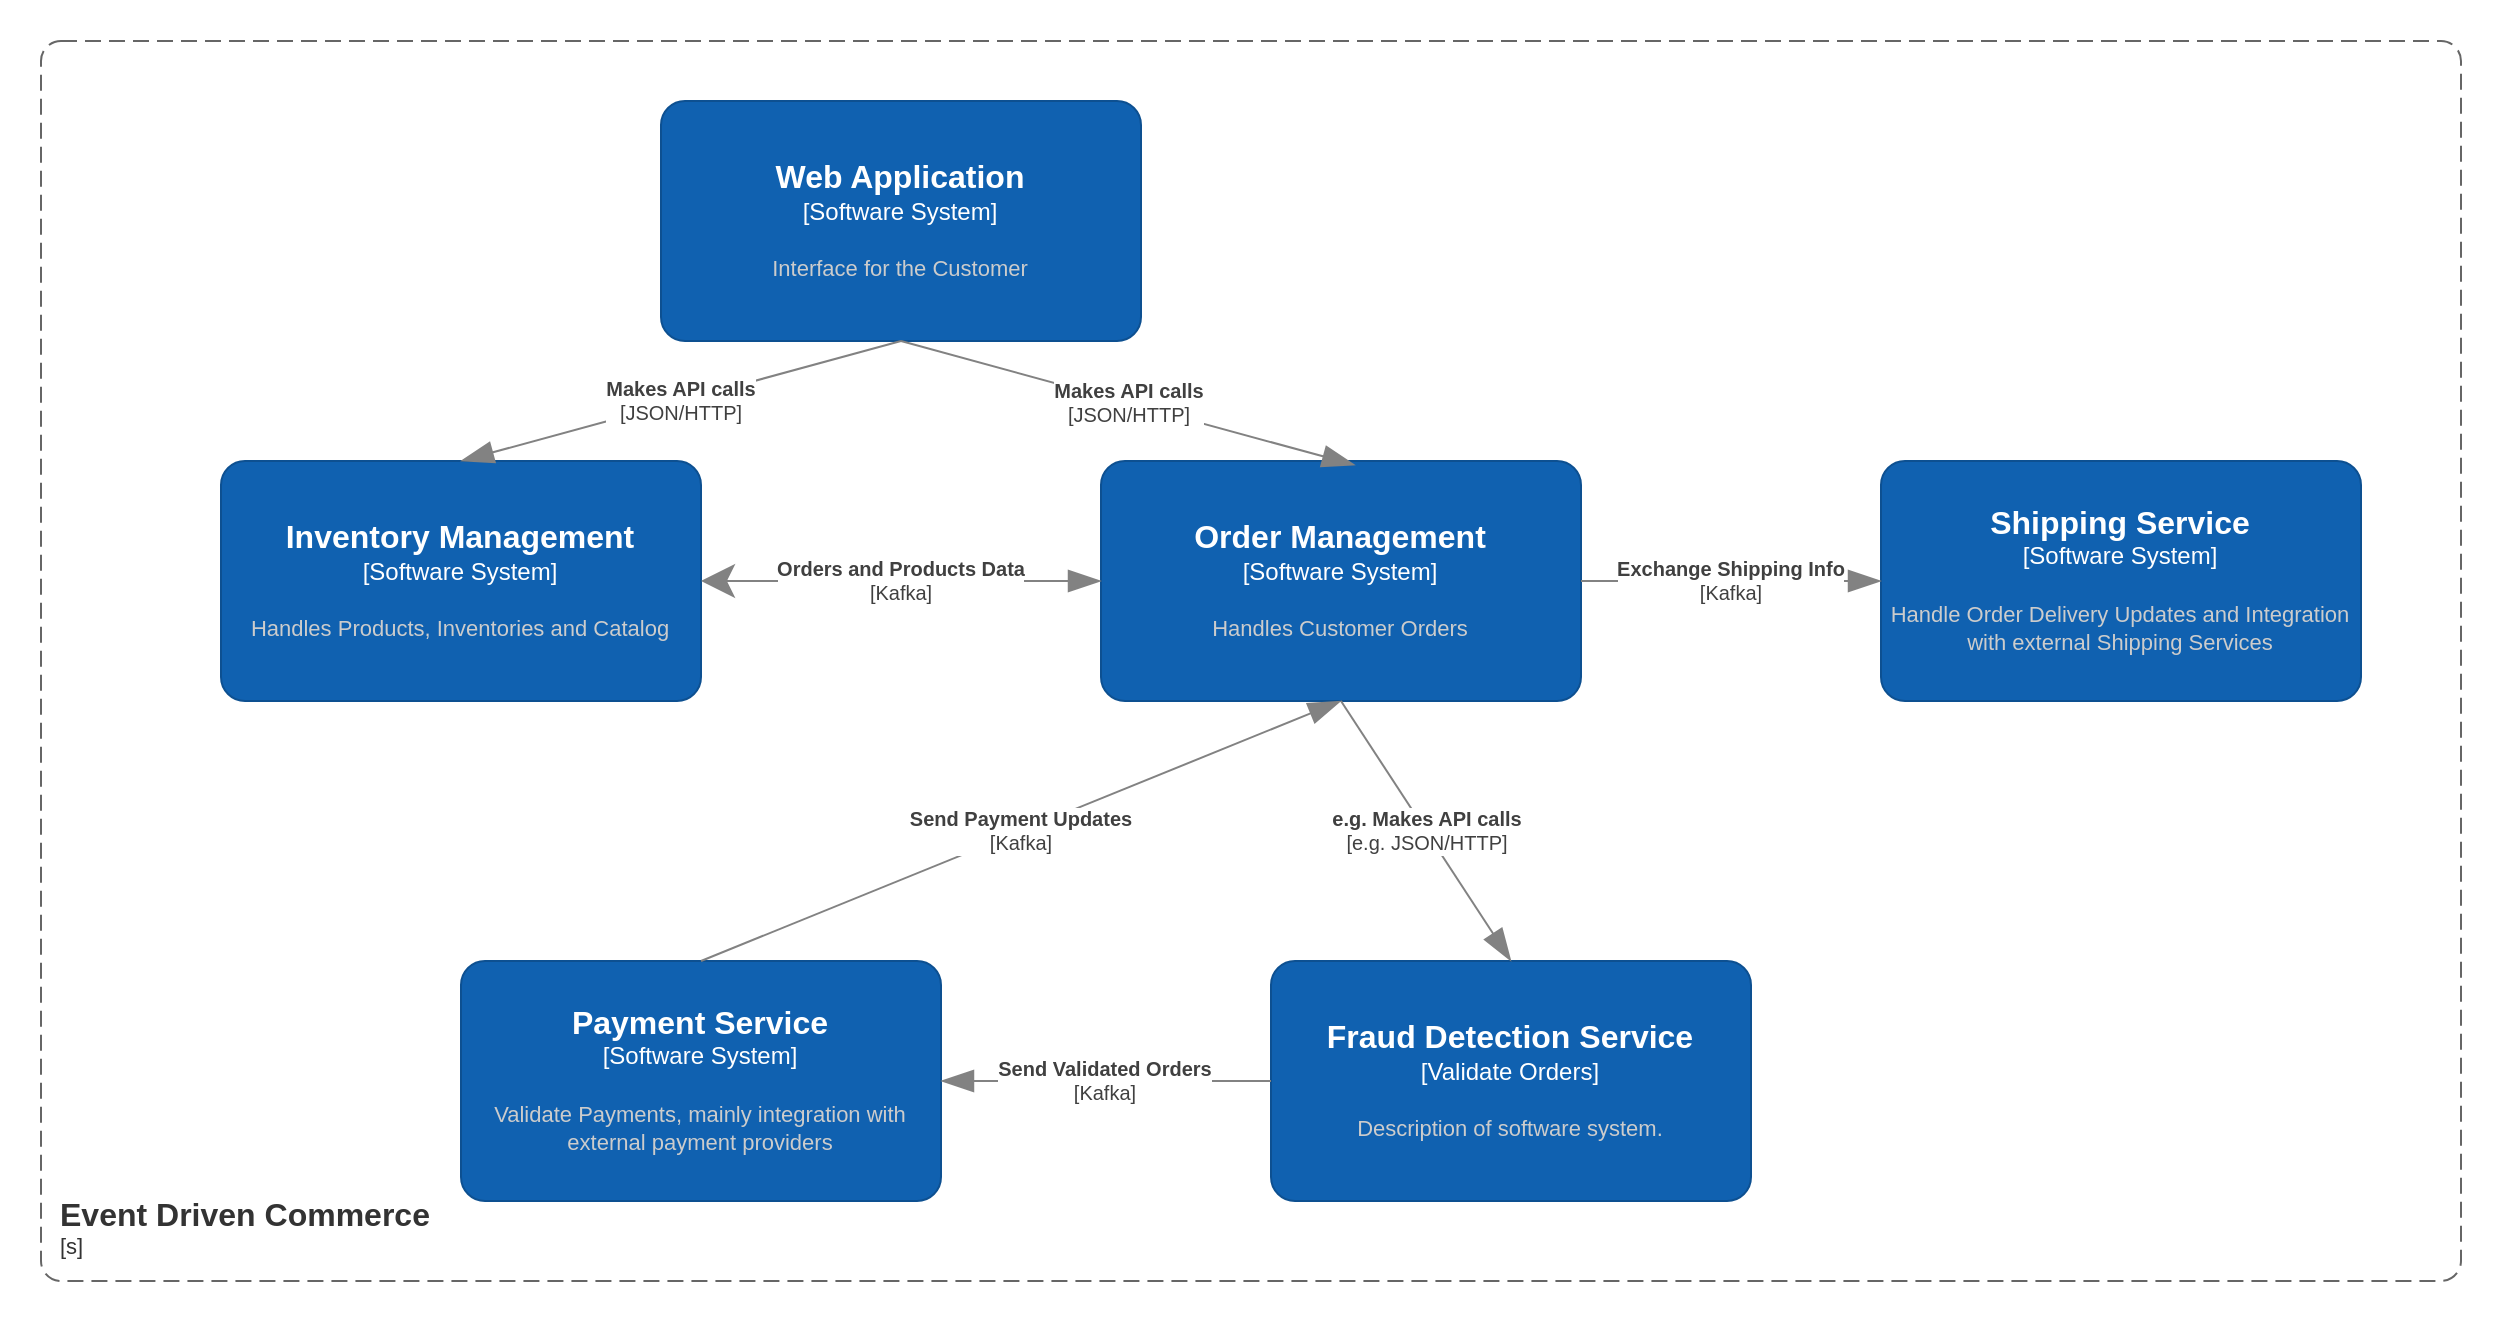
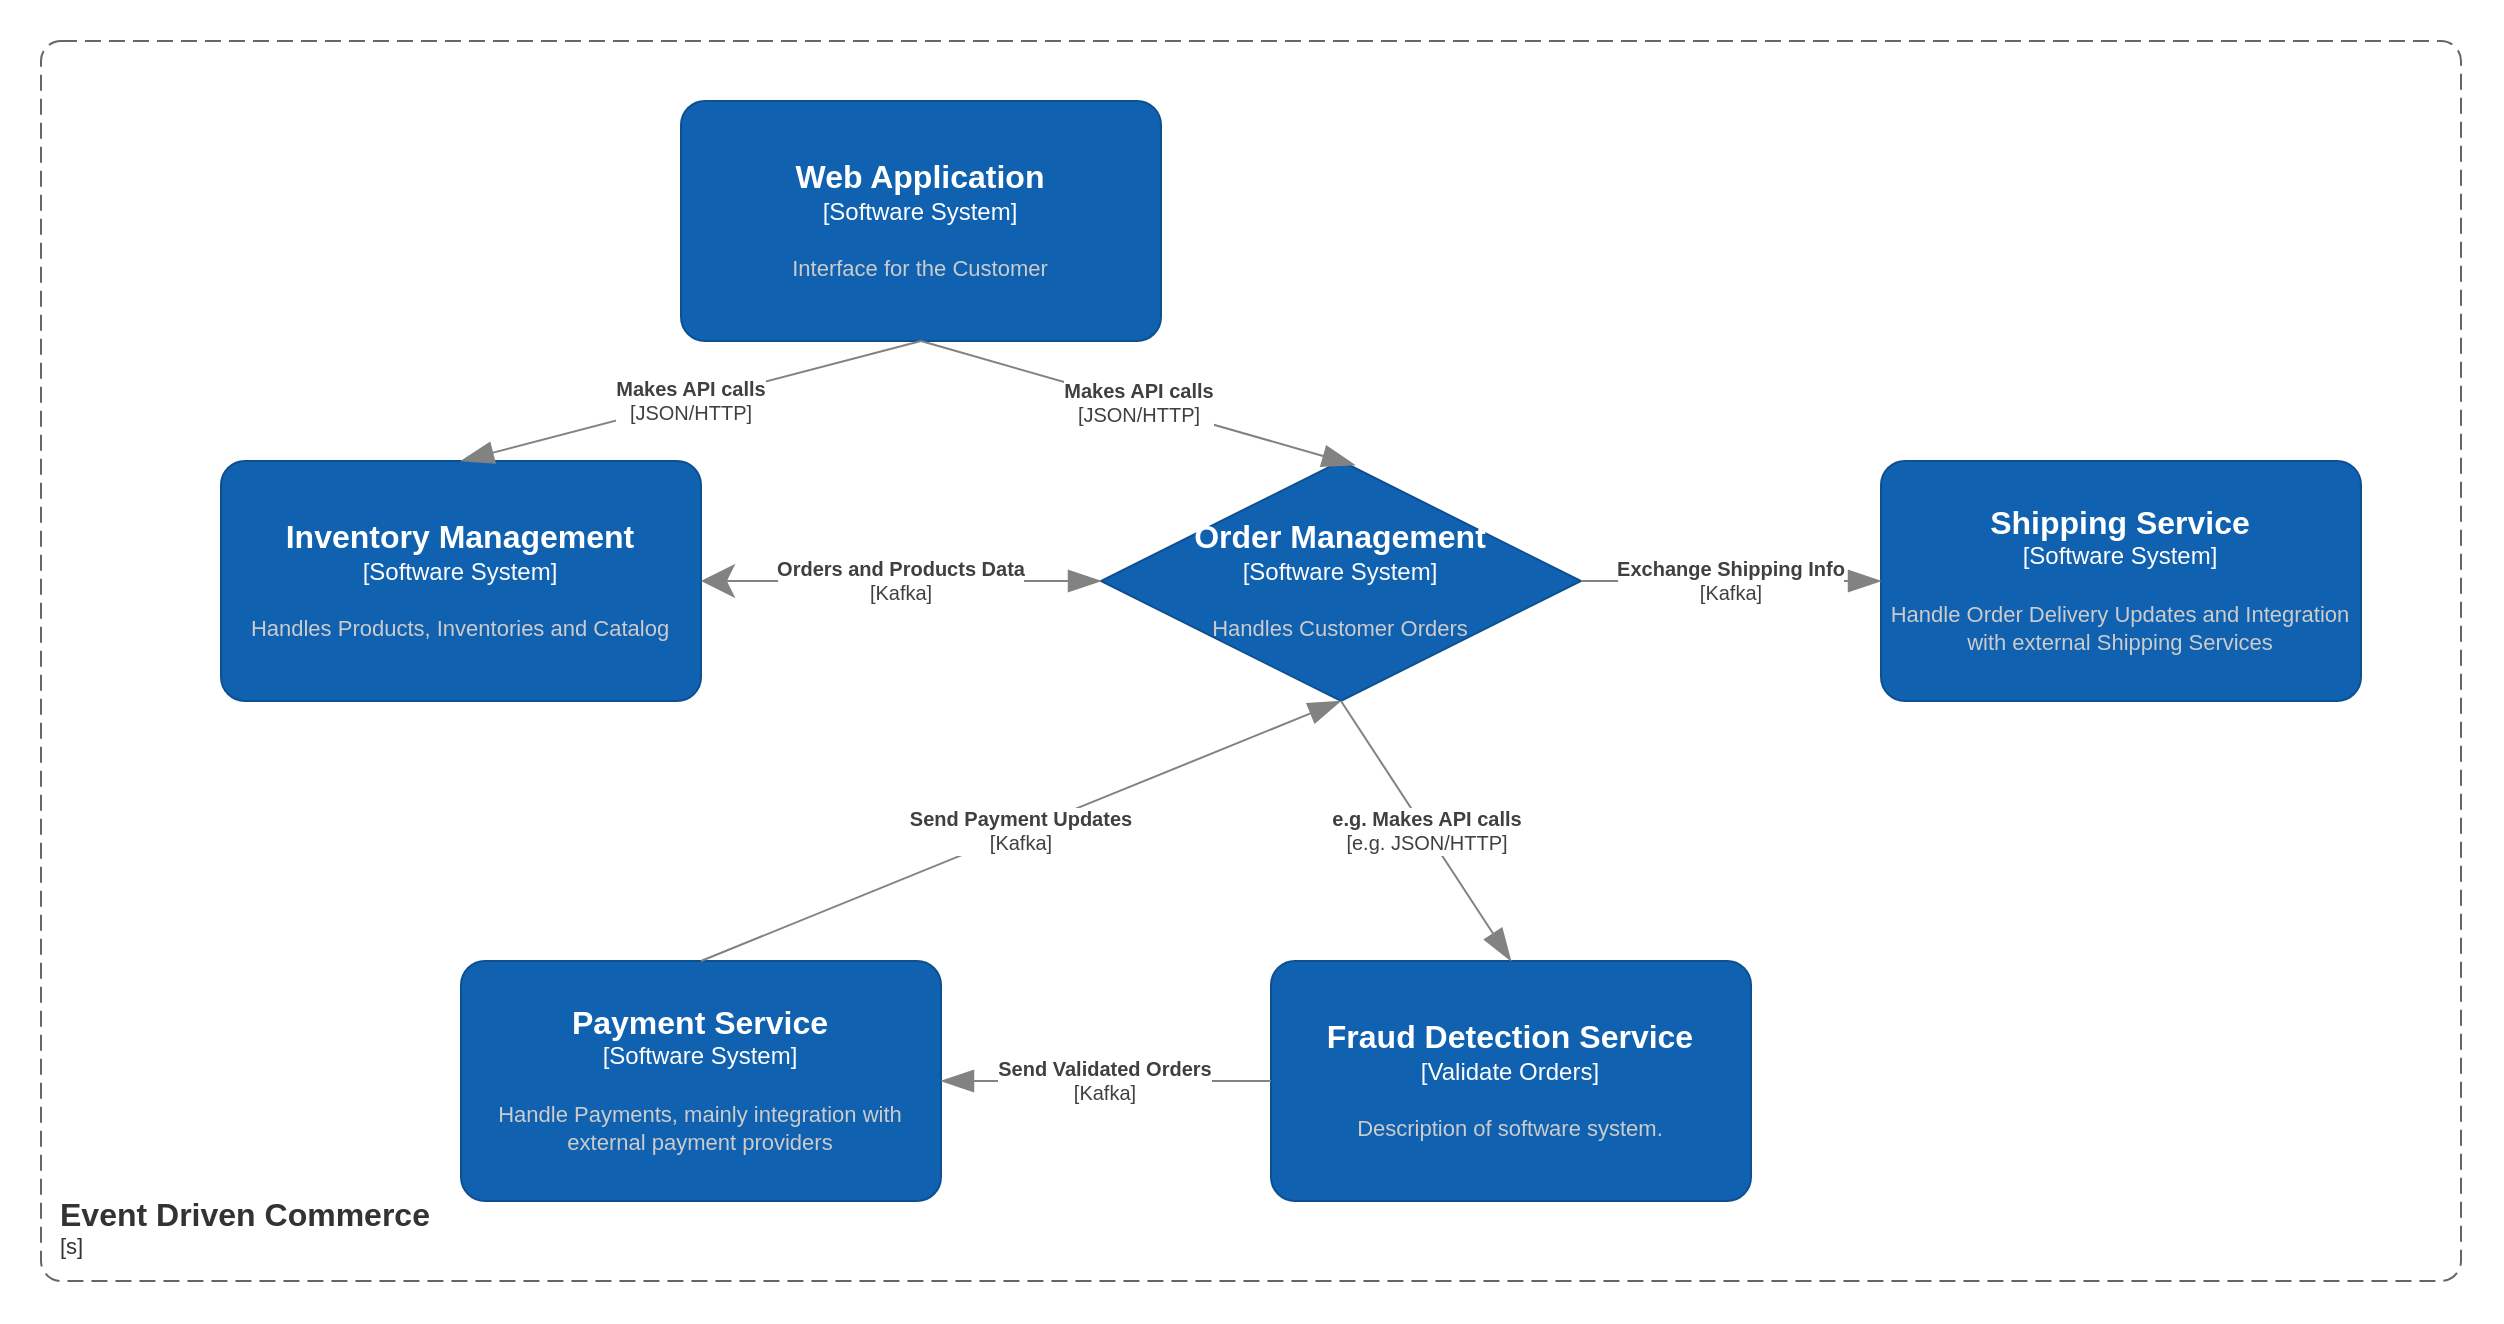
node "Web Application [Software System] Interface for the Customer": moved (901, 221) -> (921, 221)
node "Order Management [Software System] Handles Customer Orders": shape rounded rectangle -> diamond
node "Payment Service [Software System] Validate Payments, mainly integration with external payment providers": label "Payment Service [Software System] Validate Payments, mainly integration with external payment providers" -> "Payment Service [Software System] Handle Payments, mainly integration with external payment providers"
